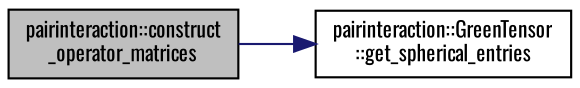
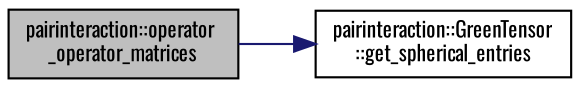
node "pairinteraction::construct _operator_matrices": label "pairinteraction::construct _operator_matrices" -> "pairinteraction::operator _operator_matrices"
